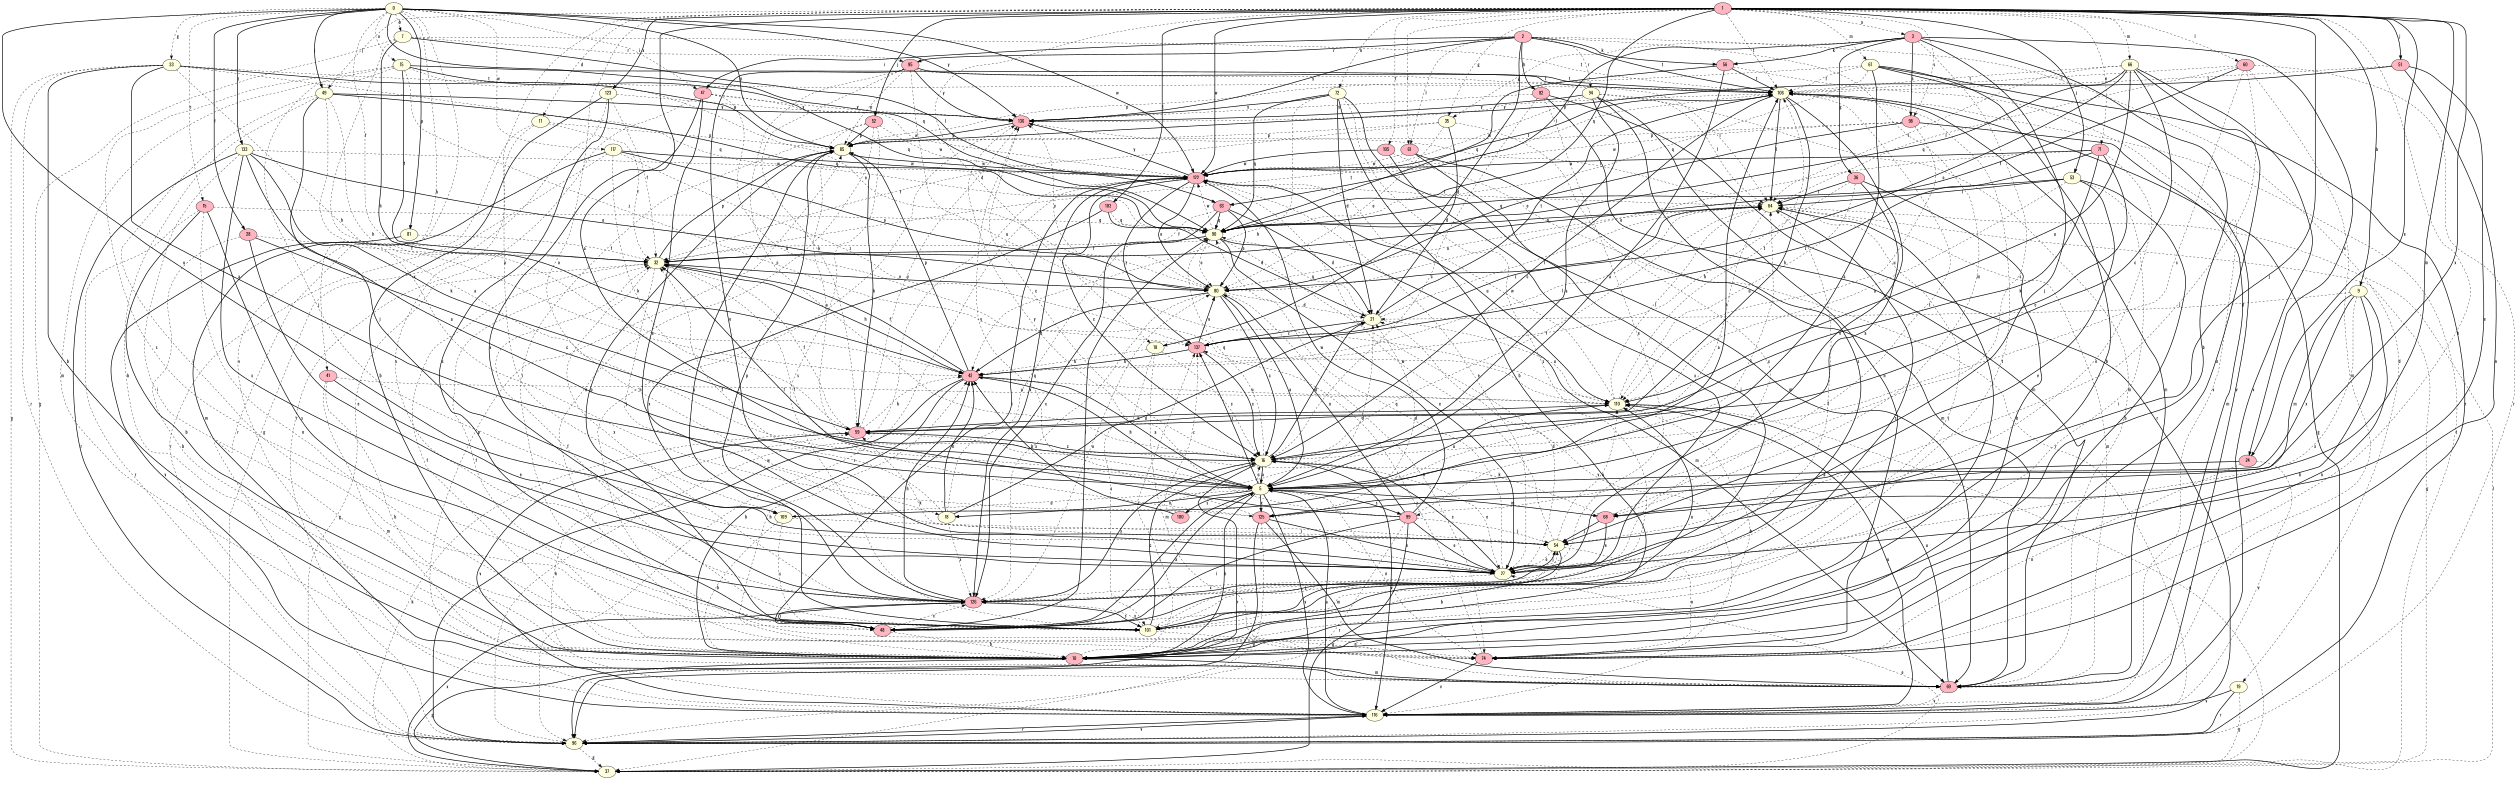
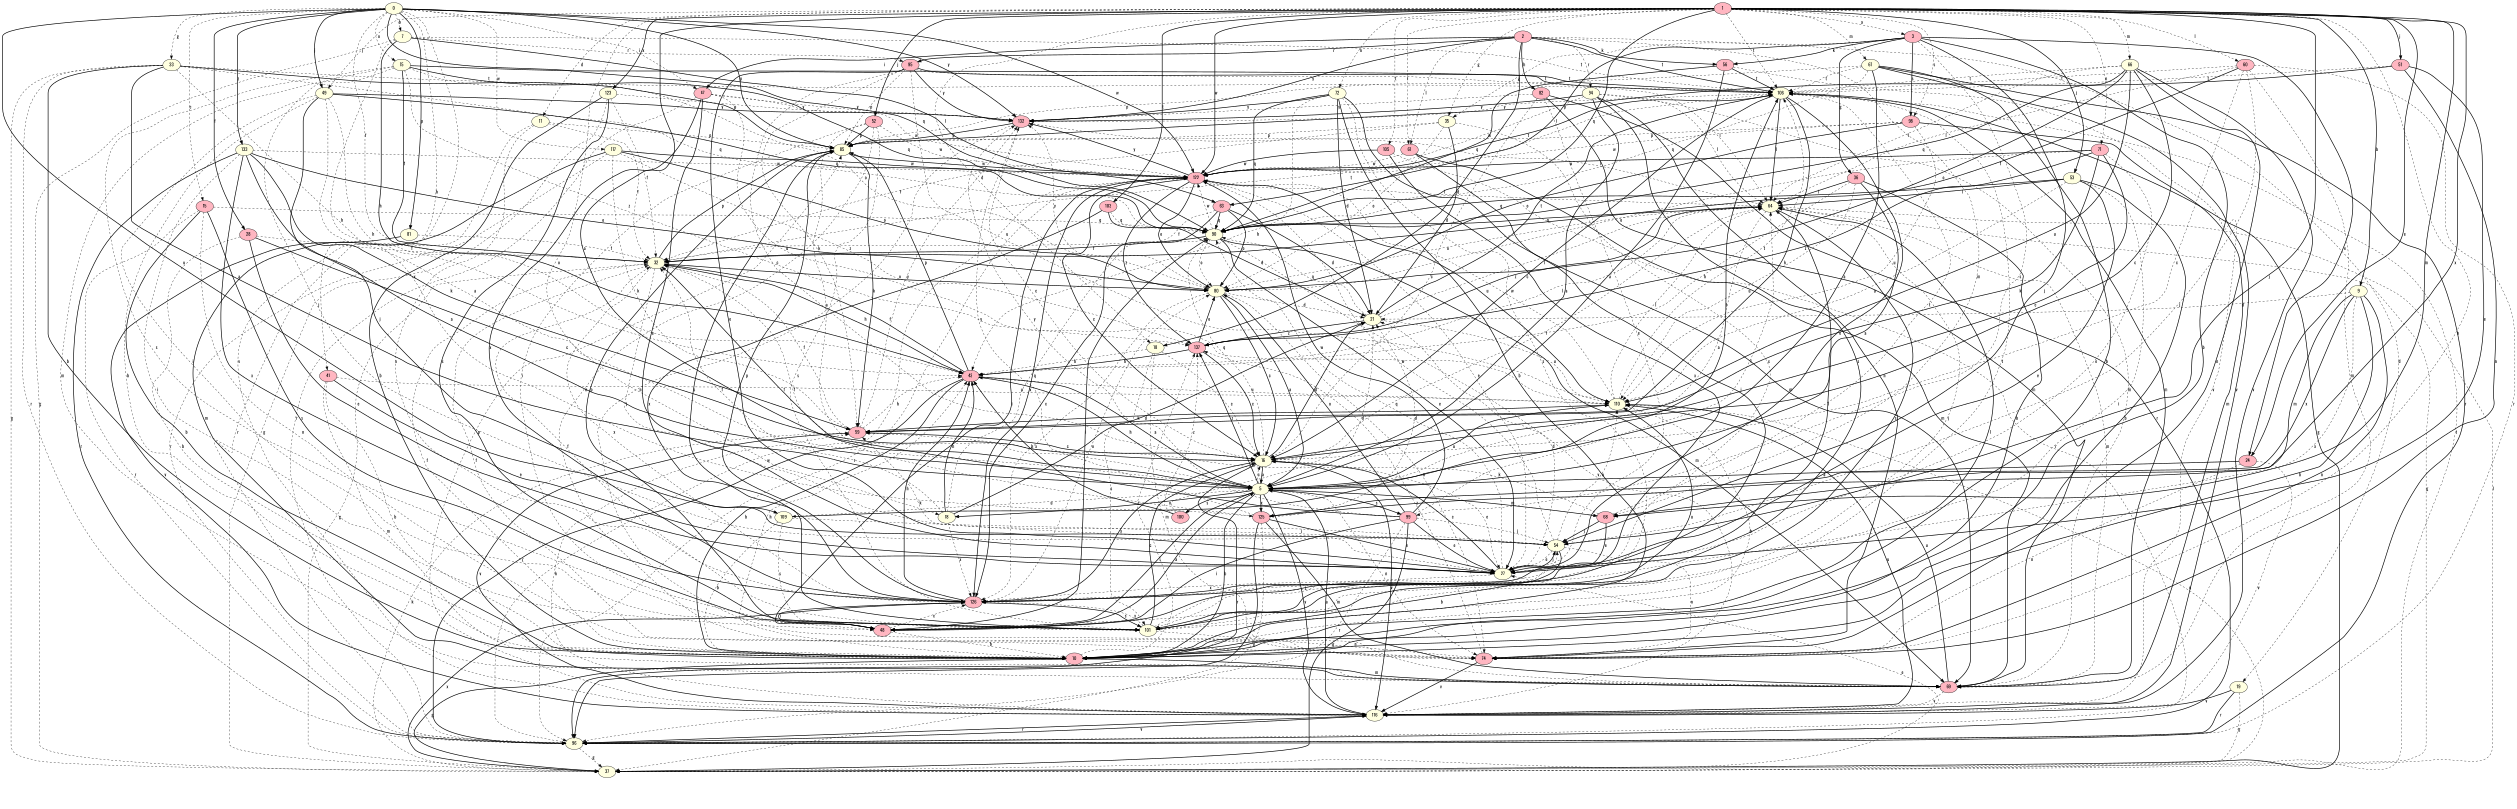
edge "1" -> "109": removed, label "u"
node "136": label "136" -> "132"
edge "80" -> "43": removed, label "h"
edge "126" -> "64": style dashed -> bold
